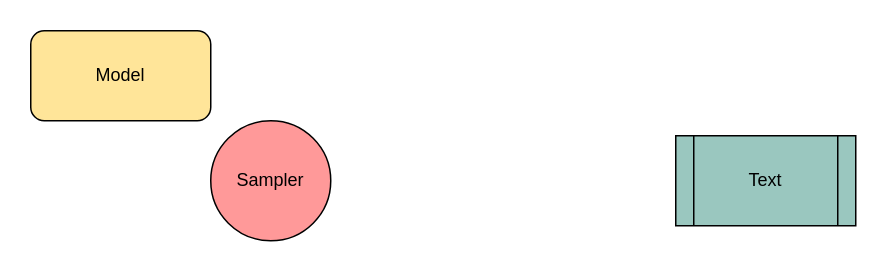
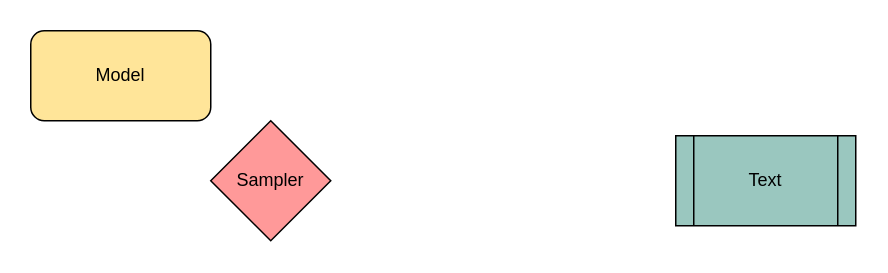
node "Sampler": shape ellipse -> diamond
